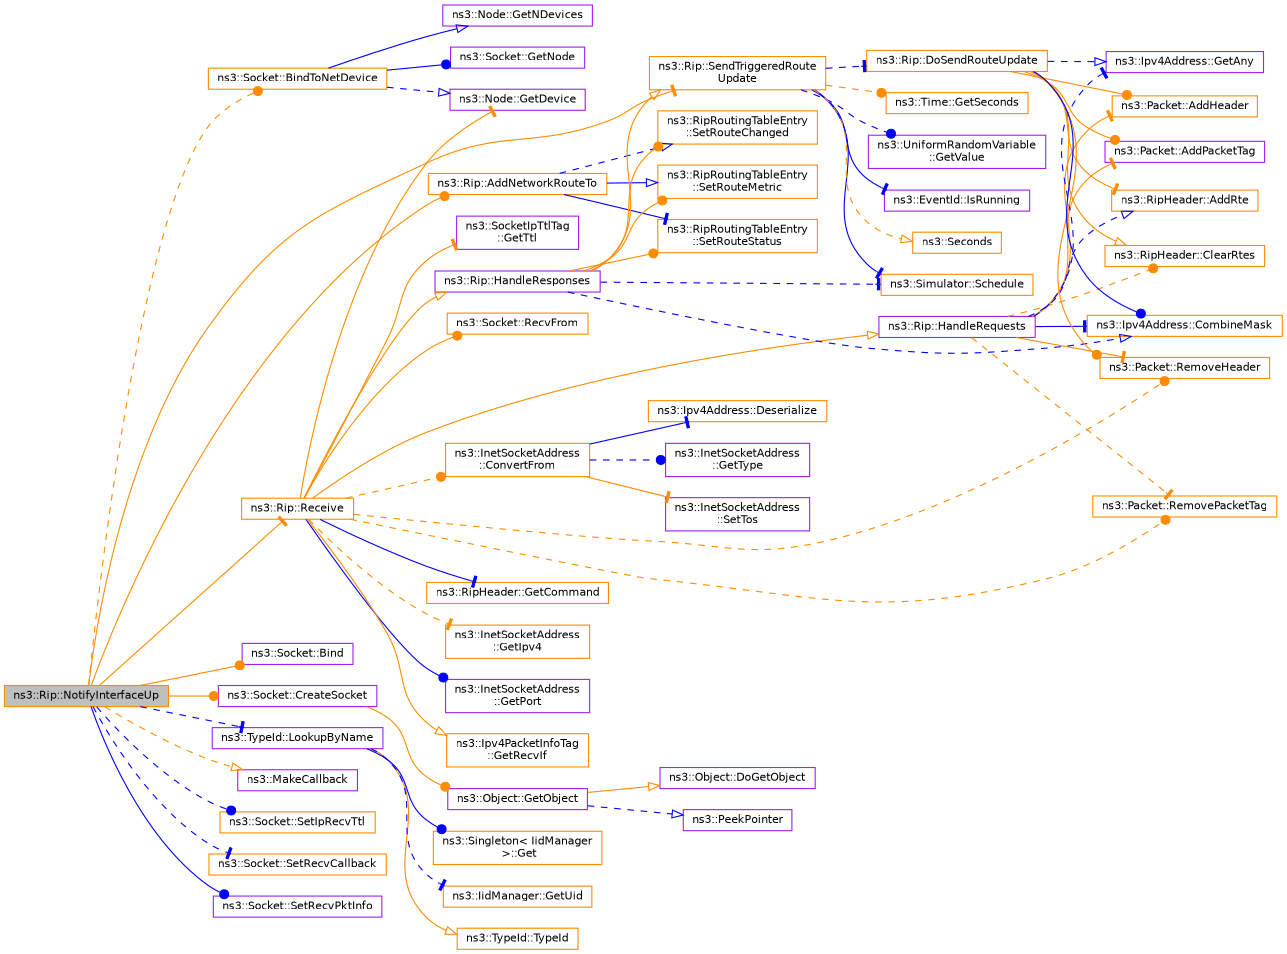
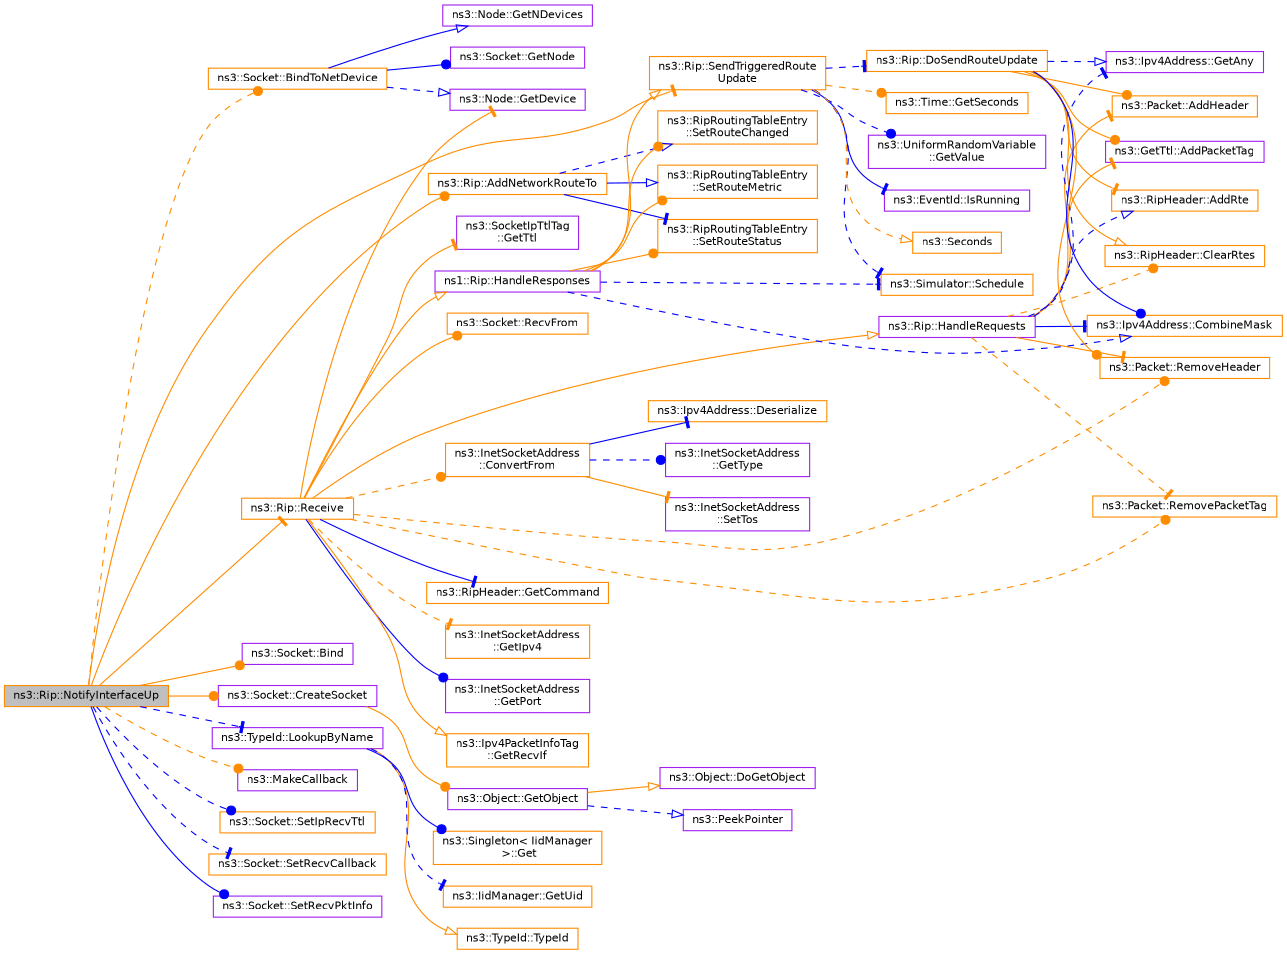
node "ns3::Packet::AddPacketTag": label "ns3::Packet::AddPacketTag" -> "ns3::GetTtl::AddPacketTag"
edge "ns3::Rip::SendTriggeredRoute Update" -> "ns3::Simulator::Schedule": style solid -> dashed
node "ns3::Rip::HandleResponses": label "ns3::Rip::HandleResponses" -> "ns1::Rip::HandleResponses"
edge "ns3::Rip::NotifyInterfaceUp" -> "ns3::MakeCallback": arrowhead onormal -> dot
